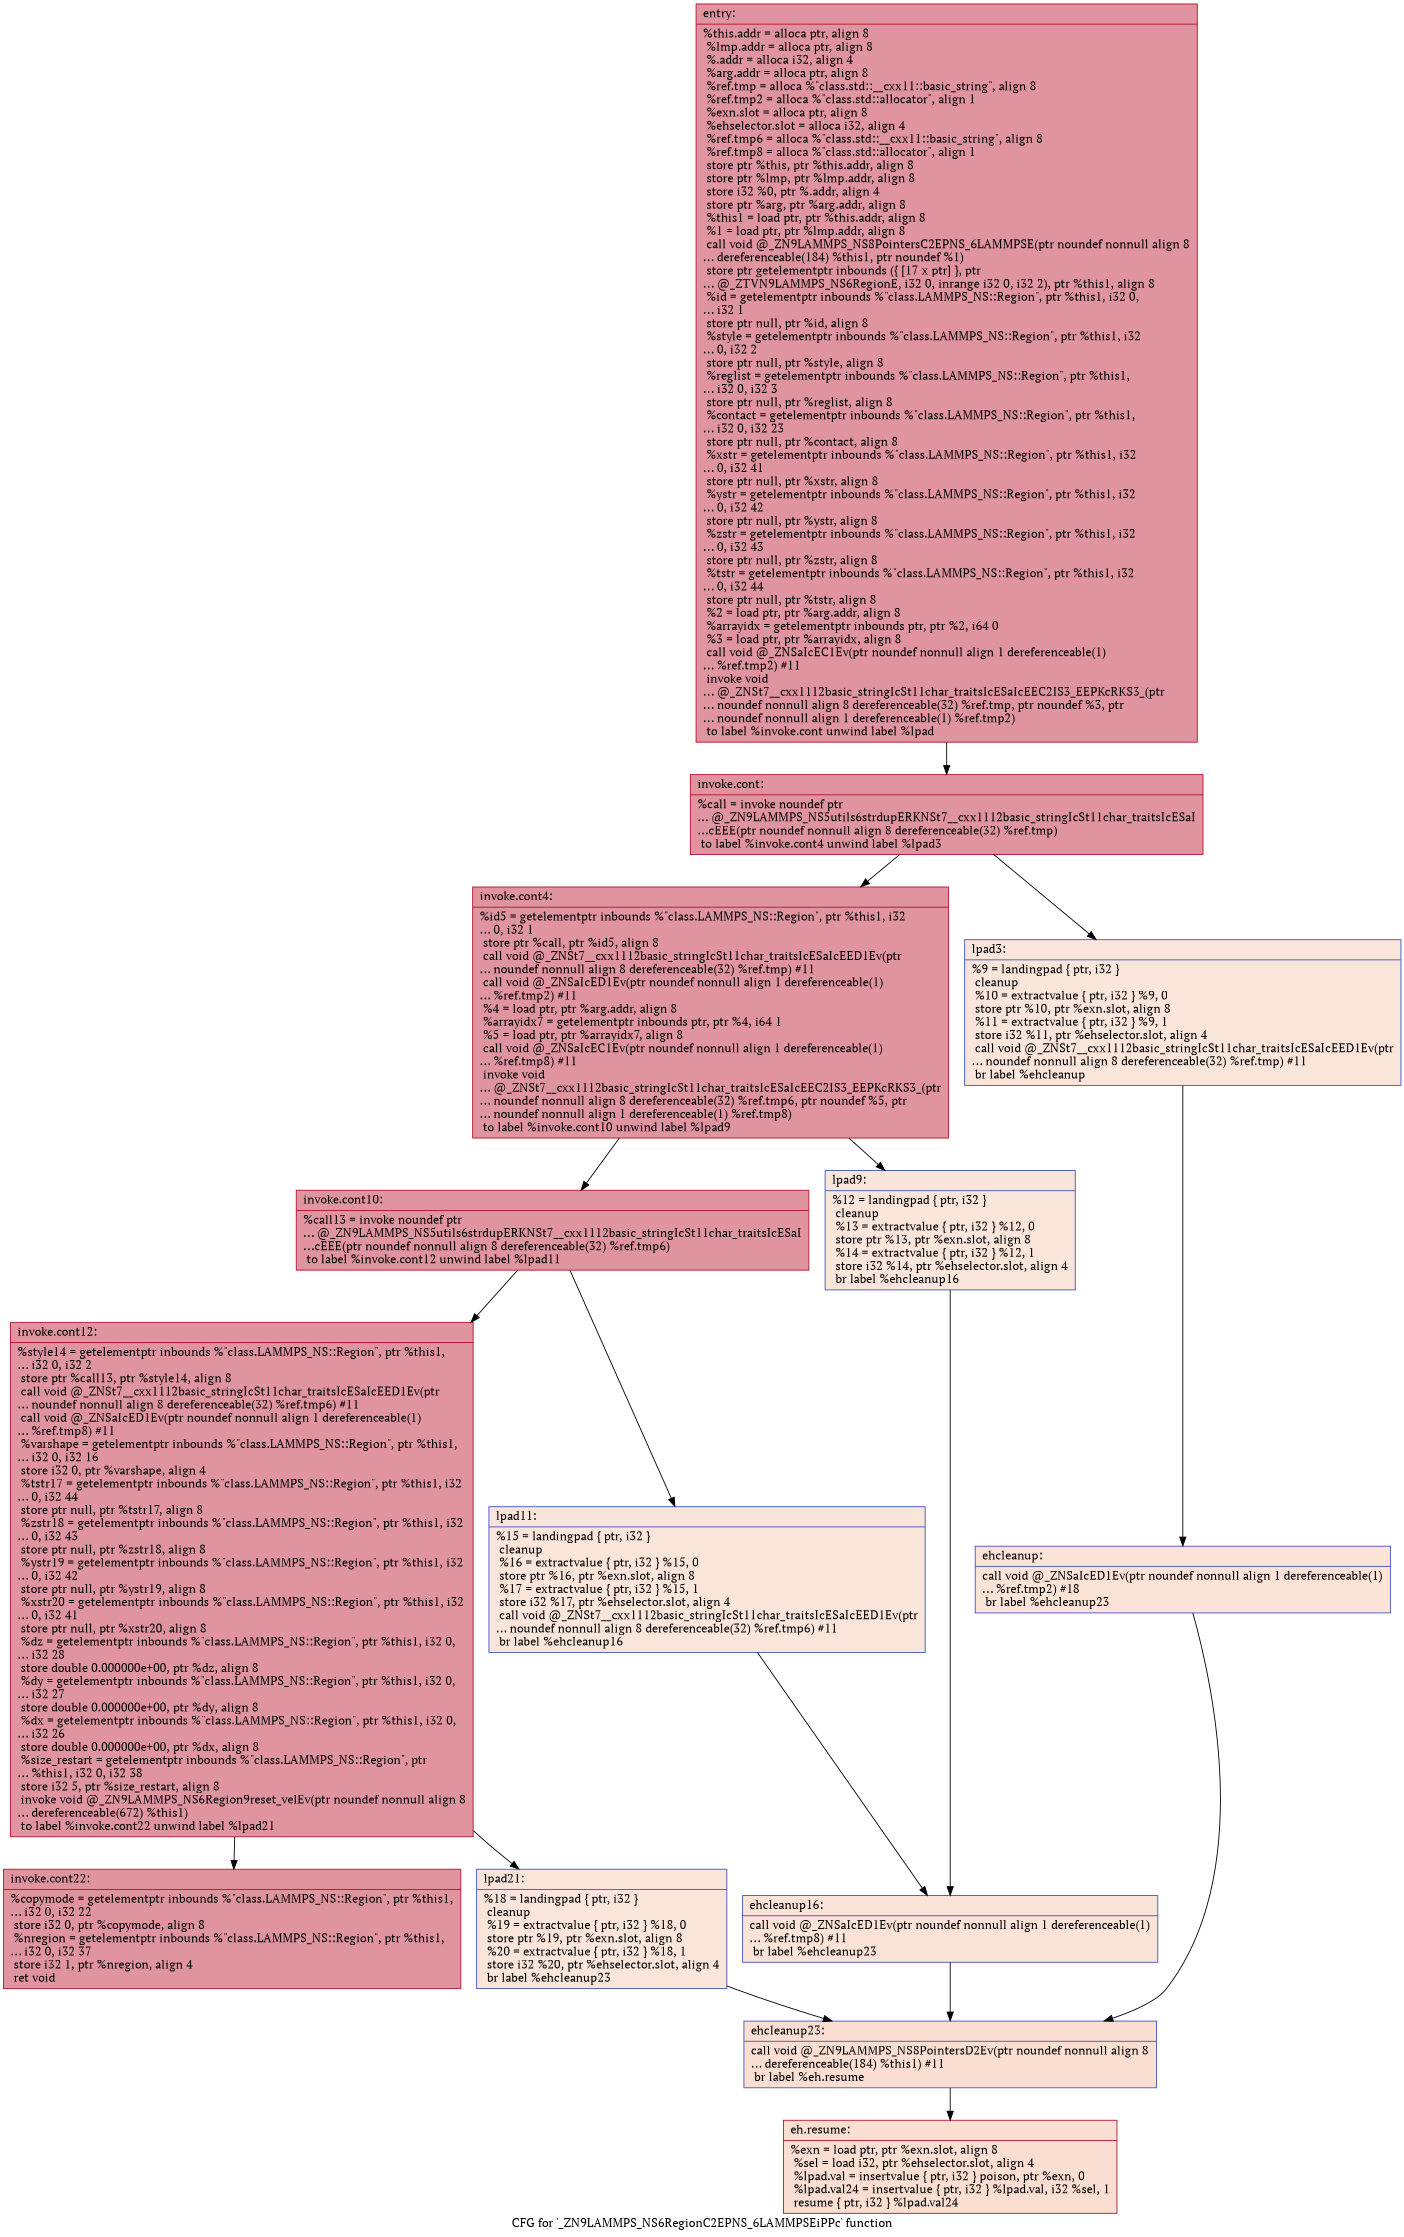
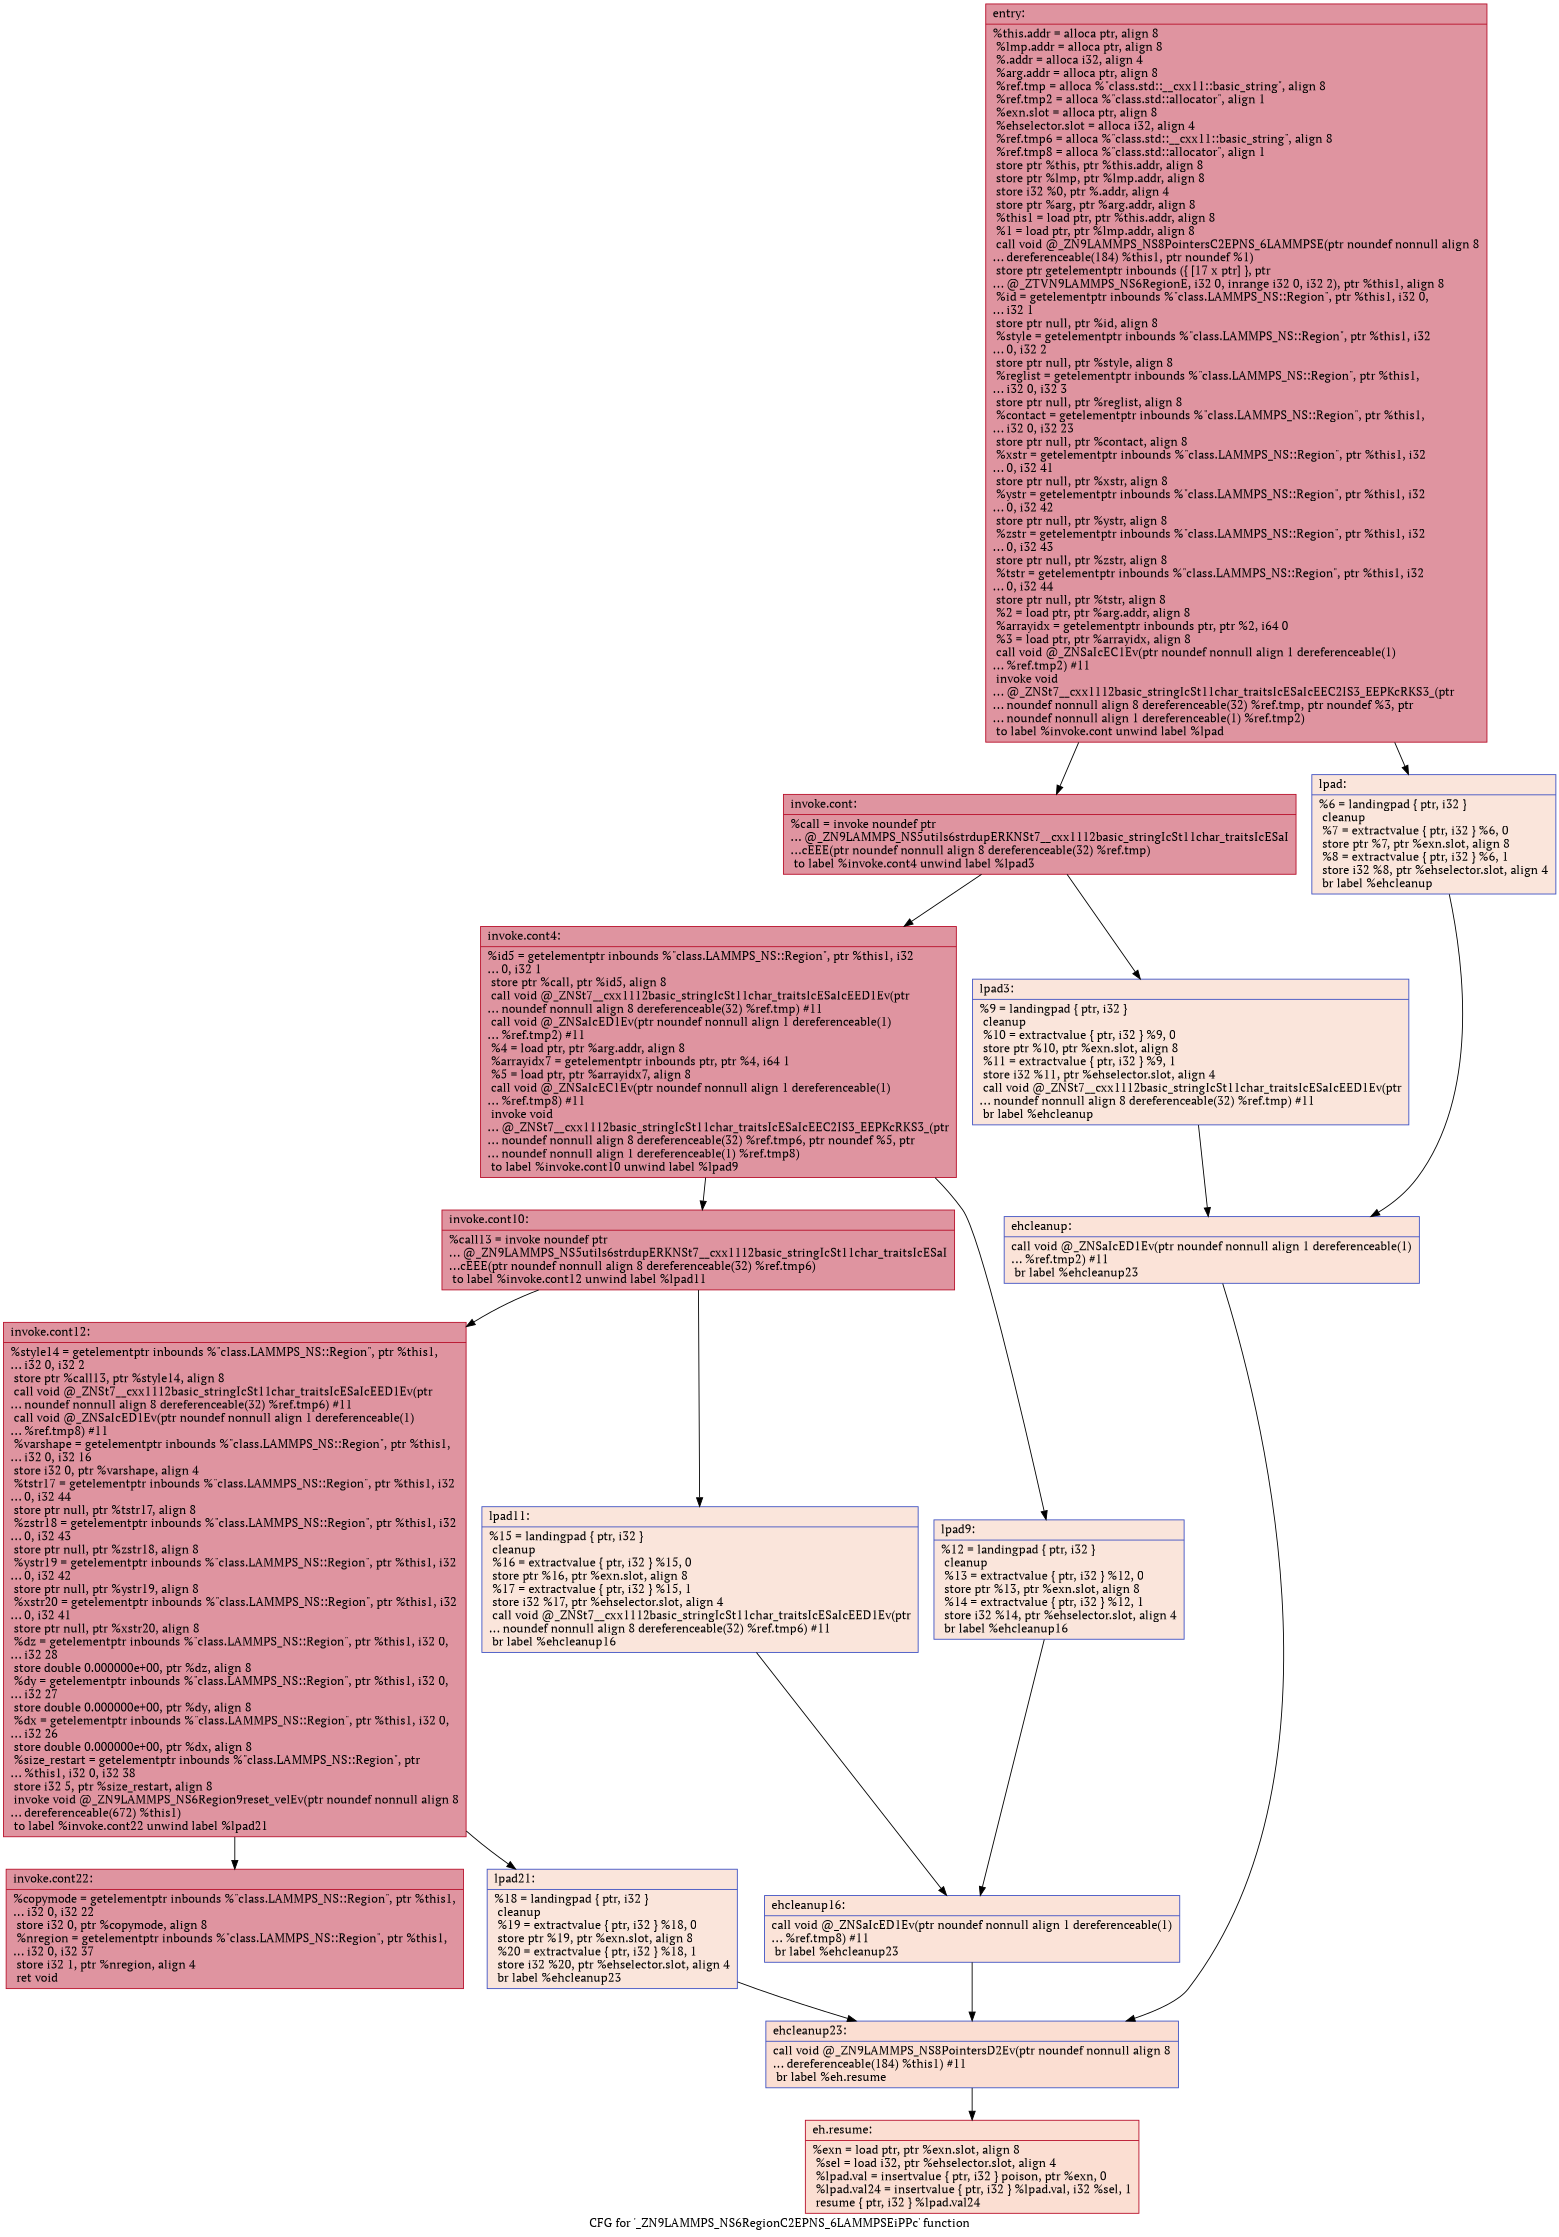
node "lpad:": added
node "ehcleanup:": text "... %ref.tmp2) #18" -> "... %ref.tmp2) #11"
